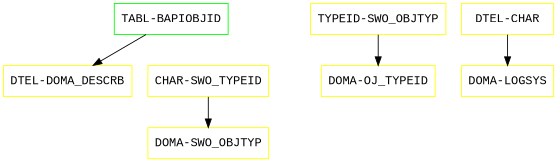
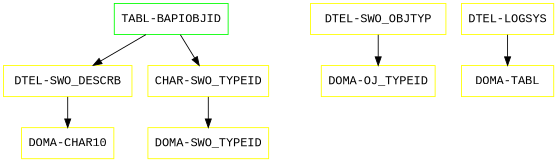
node "TYPEID-SWO_OBJTYP": label "TYPEID-SWO_OBJTYP" -> "DTEL-SWO_OBJTYP"
node "DTEL-CHAR": label "DTEL-CHAR" -> "DTEL-LOGSYS"
edge "TABL-BAPIOBJID" -> "CHAR-SWO_TYPEID": added
node "DTEL-DOMA_DESCRB": label "DTEL-DOMA_DESCRB" -> "DTEL-SWO_DESCRB"
node "DOMA-LOGSYS": label "DOMA-LOGSYS" -> "DOMA-TABL"
node "DOMA-CHAR10": added
node "DOMA-SWO_OBJTYP": label "DOMA-SWO_OBJTYP" -> "DOMA-SWO_TYPEID"
